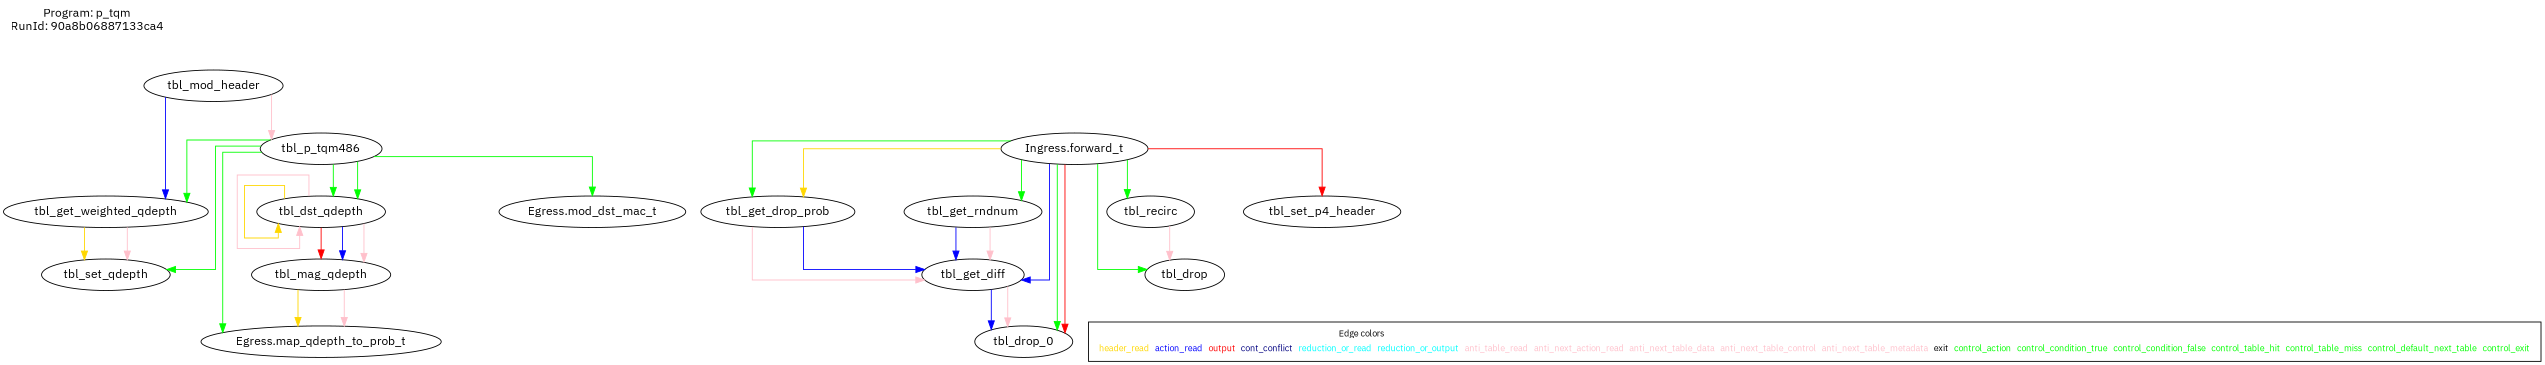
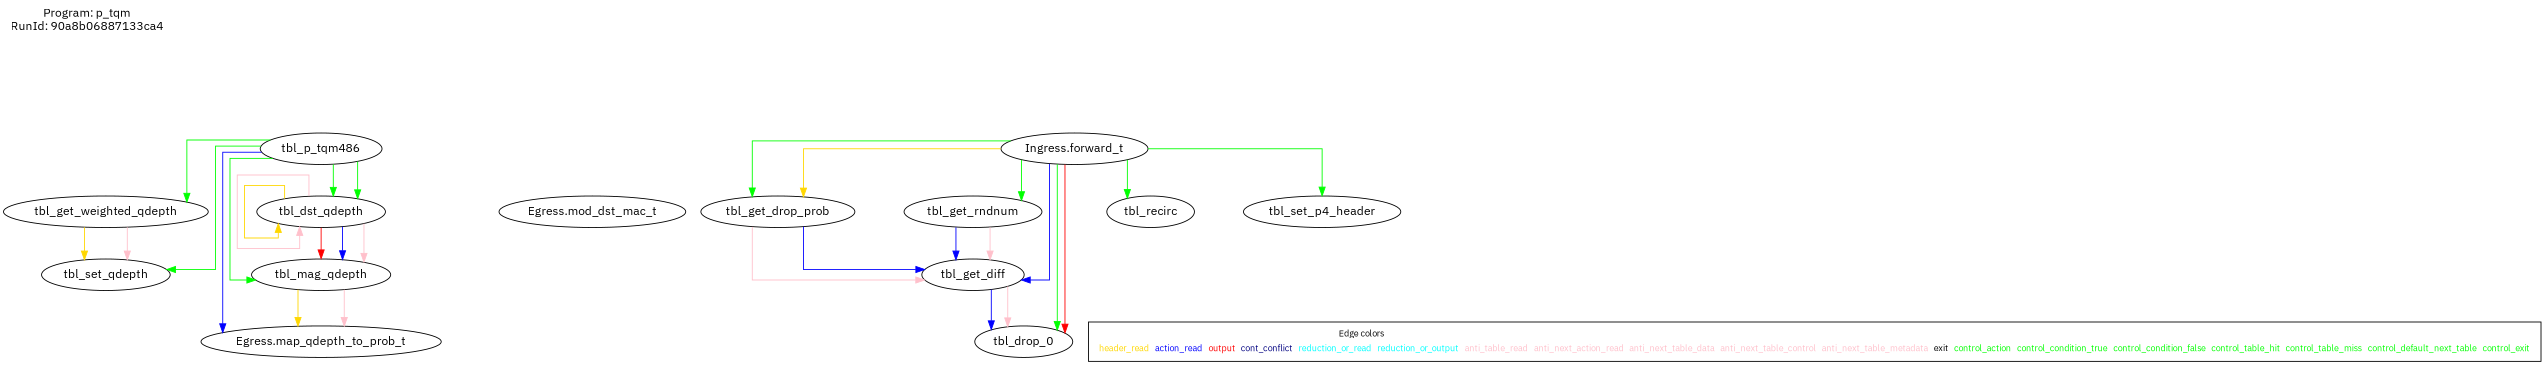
node "tbl_mod_header": removed
edge "Ingress.forward_t" -> "tbl_set_p4_header": color red -> green
edge "tbl_p_tqm486" -> "Egress.mod_dst_mac_t": now "tbl_p_tqm486" -> "tbl_mag_qdepth"
edge "tbl_p_tqm486" -> "Egress.map_qdepth_to_prob_t": color green -> blue
node "tbl_drop": removed
